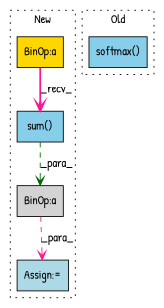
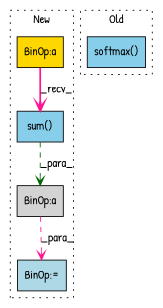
node "Assign:=": label "Assign:=" -> "BinOp:="
